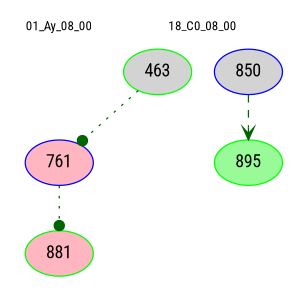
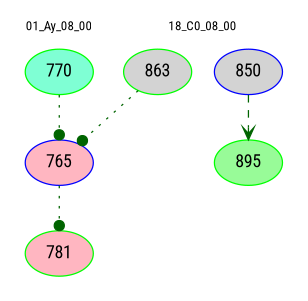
node "770": added
node "463": label "463" -> "863"
node "761": label "761" -> "765"
node "881": label "881" -> "781"
